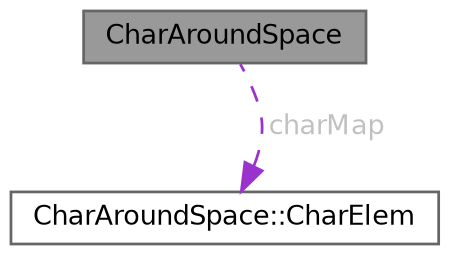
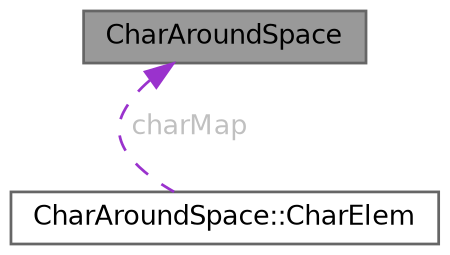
edge "CharAroundSpace" -> "CharAroundSpace::CharElem": reversed
